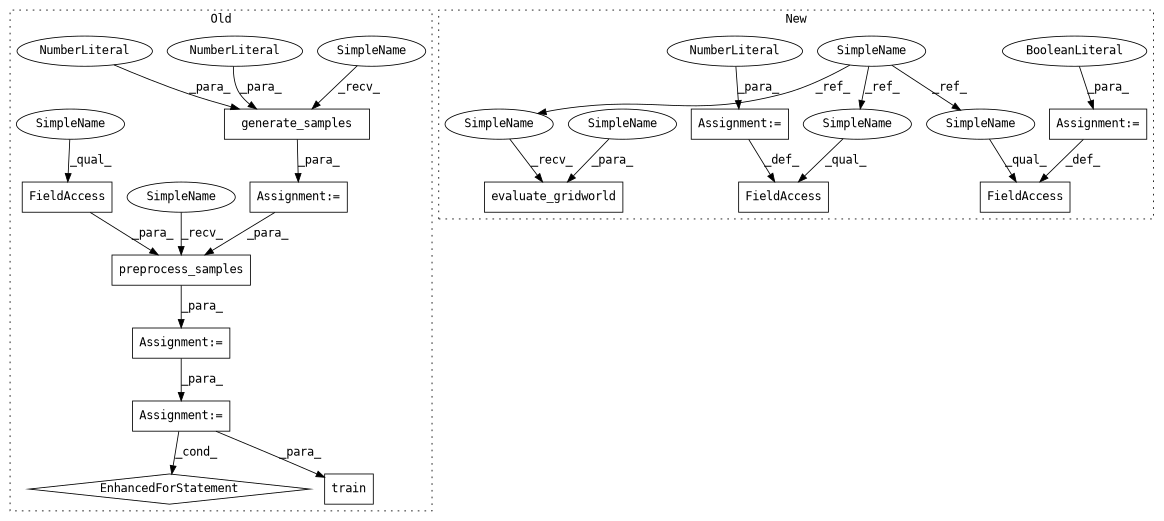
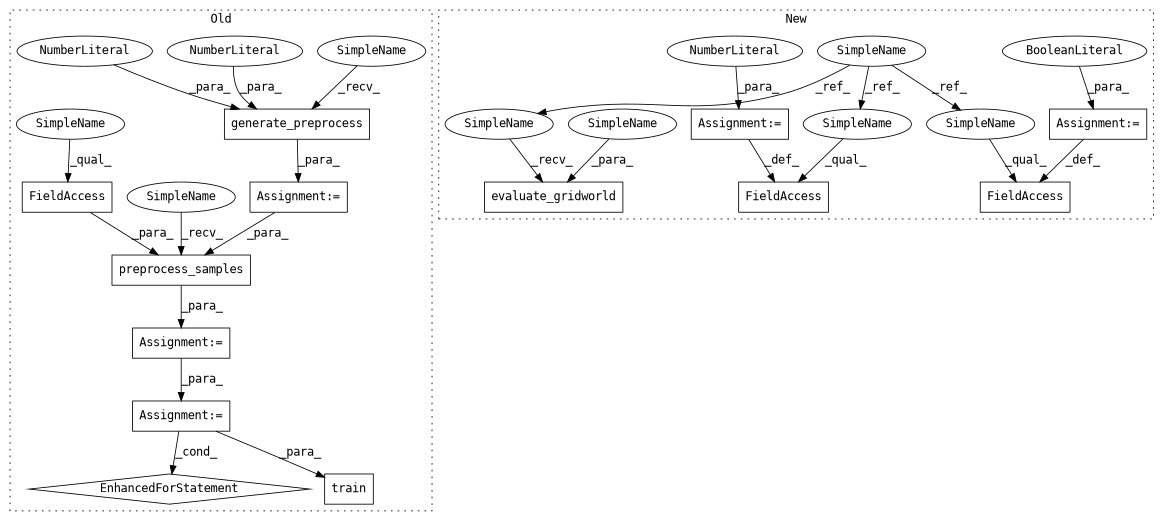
node "generate_samples": label "generate_samples" -> "generate_preprocess"
